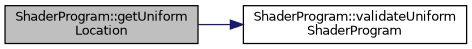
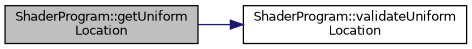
node "ShaderProgram::validateUniform ShaderProgram": label "ShaderProgram::validateUniform ShaderProgram" -> "ShaderProgram::validateUniform Location"
